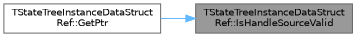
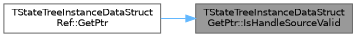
node "TStateTreeInstanceDataStruct Ref::IsHandleSourceValid": label "TStateTreeInstanceDataStruct Ref::IsHandleSourceValid" -> "TStateTreeInstanceDataStruct GetPtr::IsHandleSourceValid"
